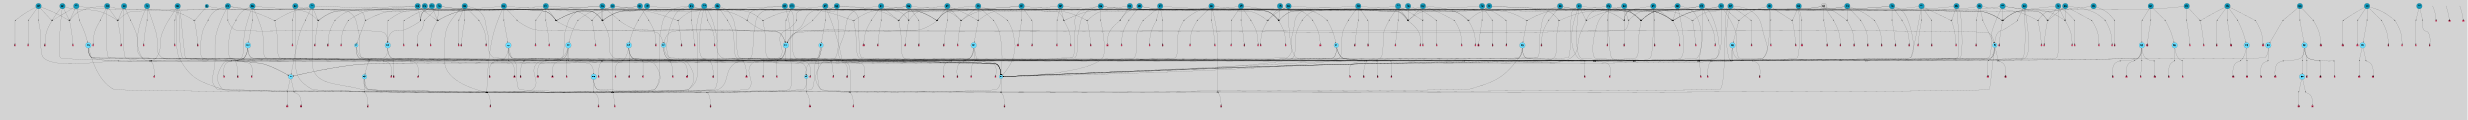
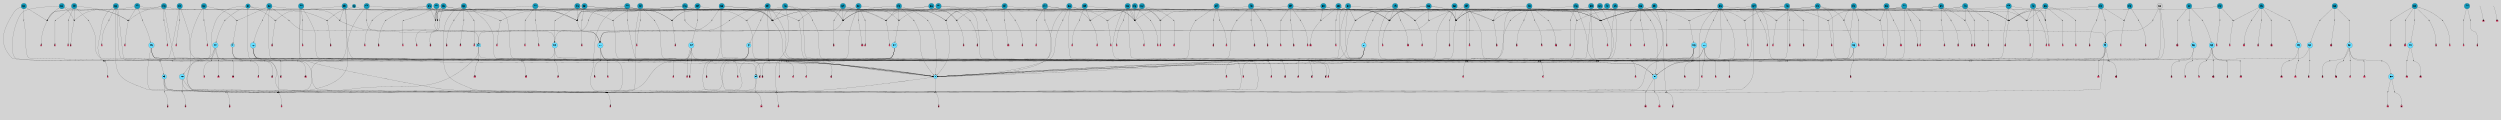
node "T434": added
node "T375": fillcolor #cccccc -> #1199bb
node "T280": fillcolor #1199bb -> #cccccc
node "T24": shape circle -> box
